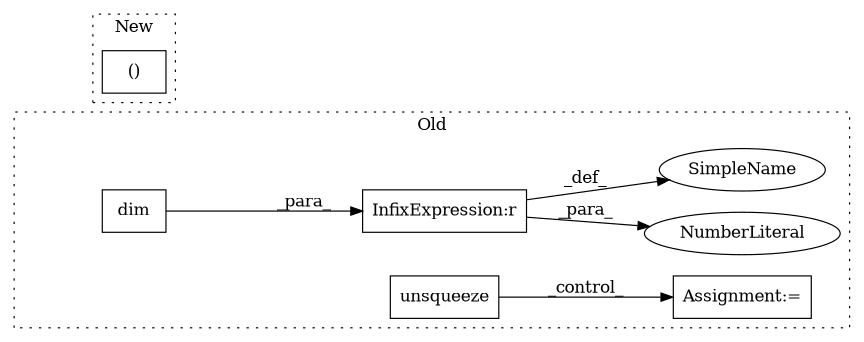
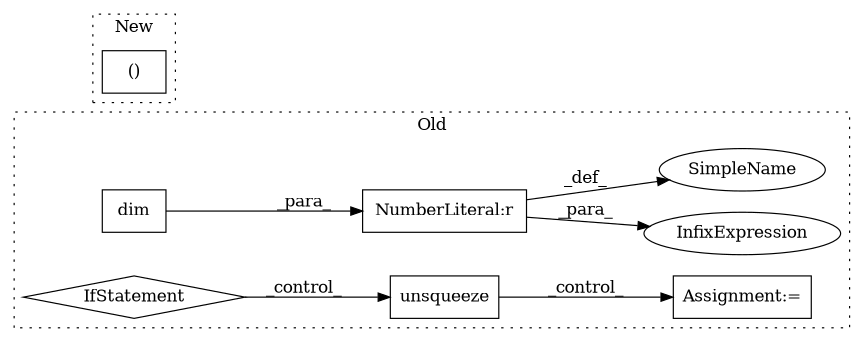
node "InfixExpression:r": label "InfixExpression:r" -> "NumberLiteral:r"
node "NumberLiteral": label "NumberLiteral" -> "InfixExpression"
node "IfStatement": added
